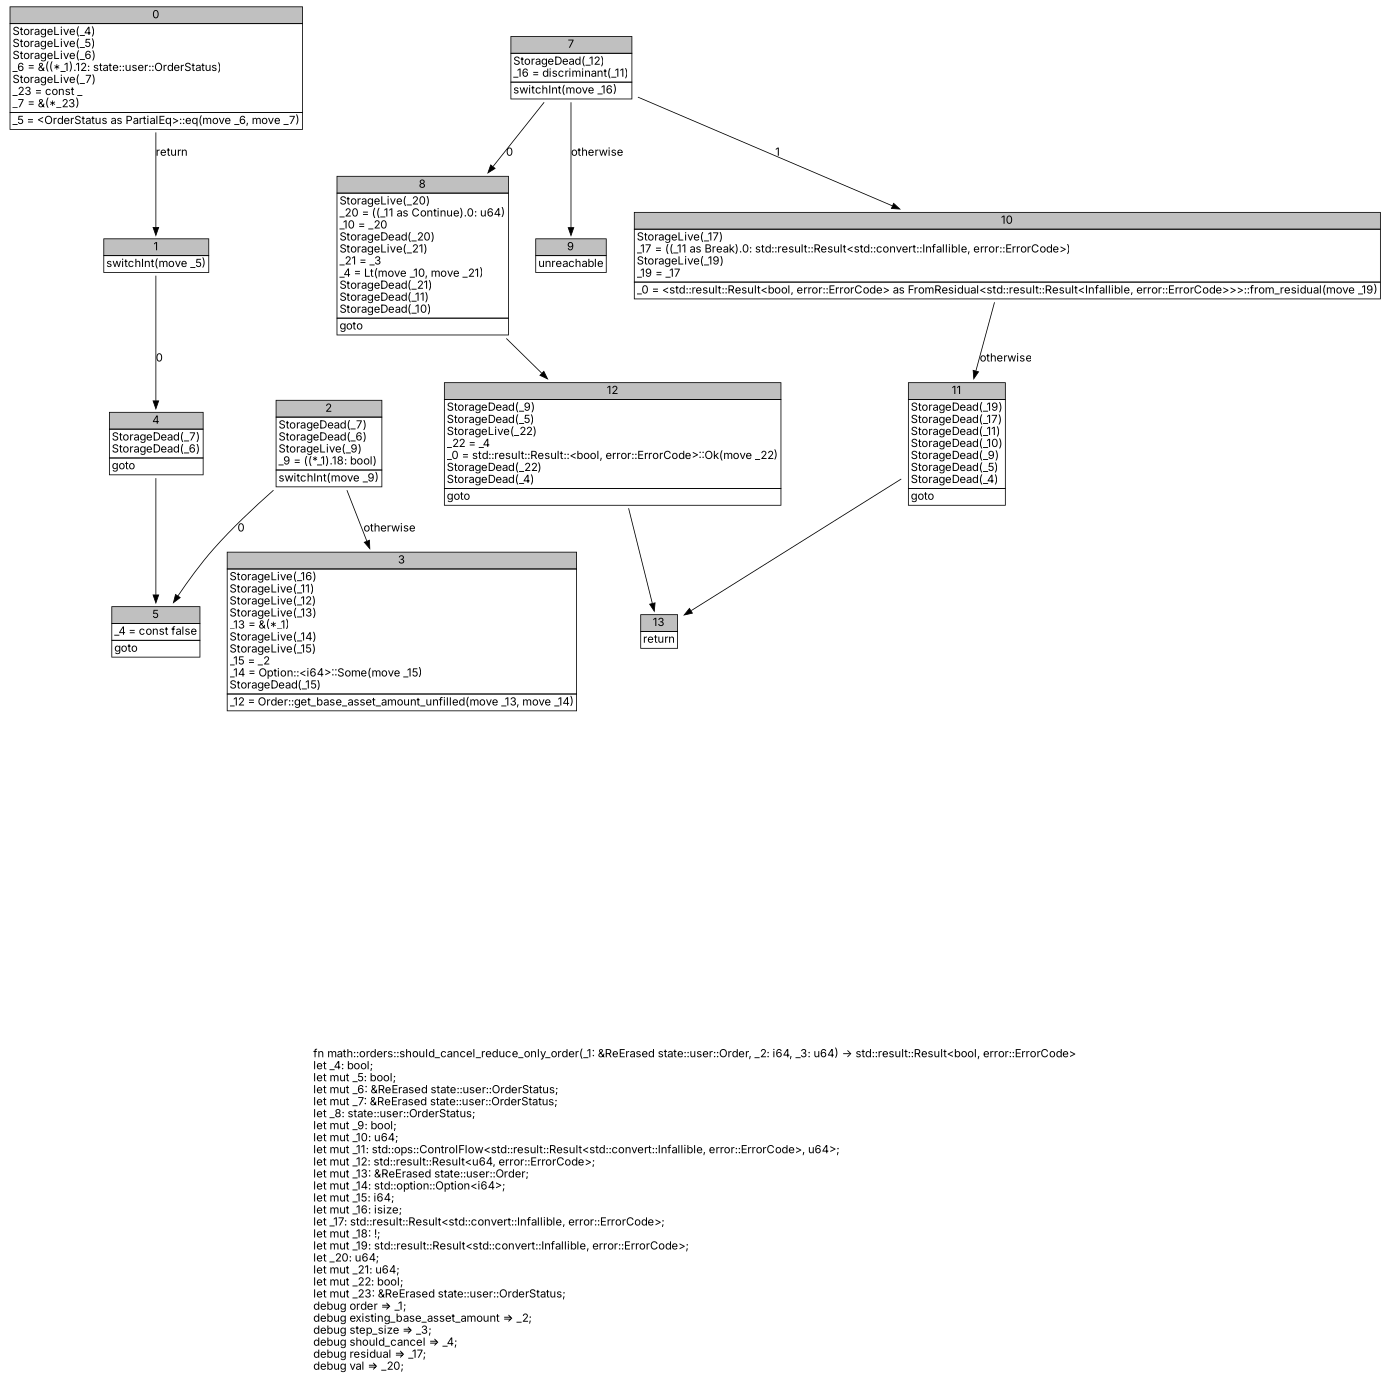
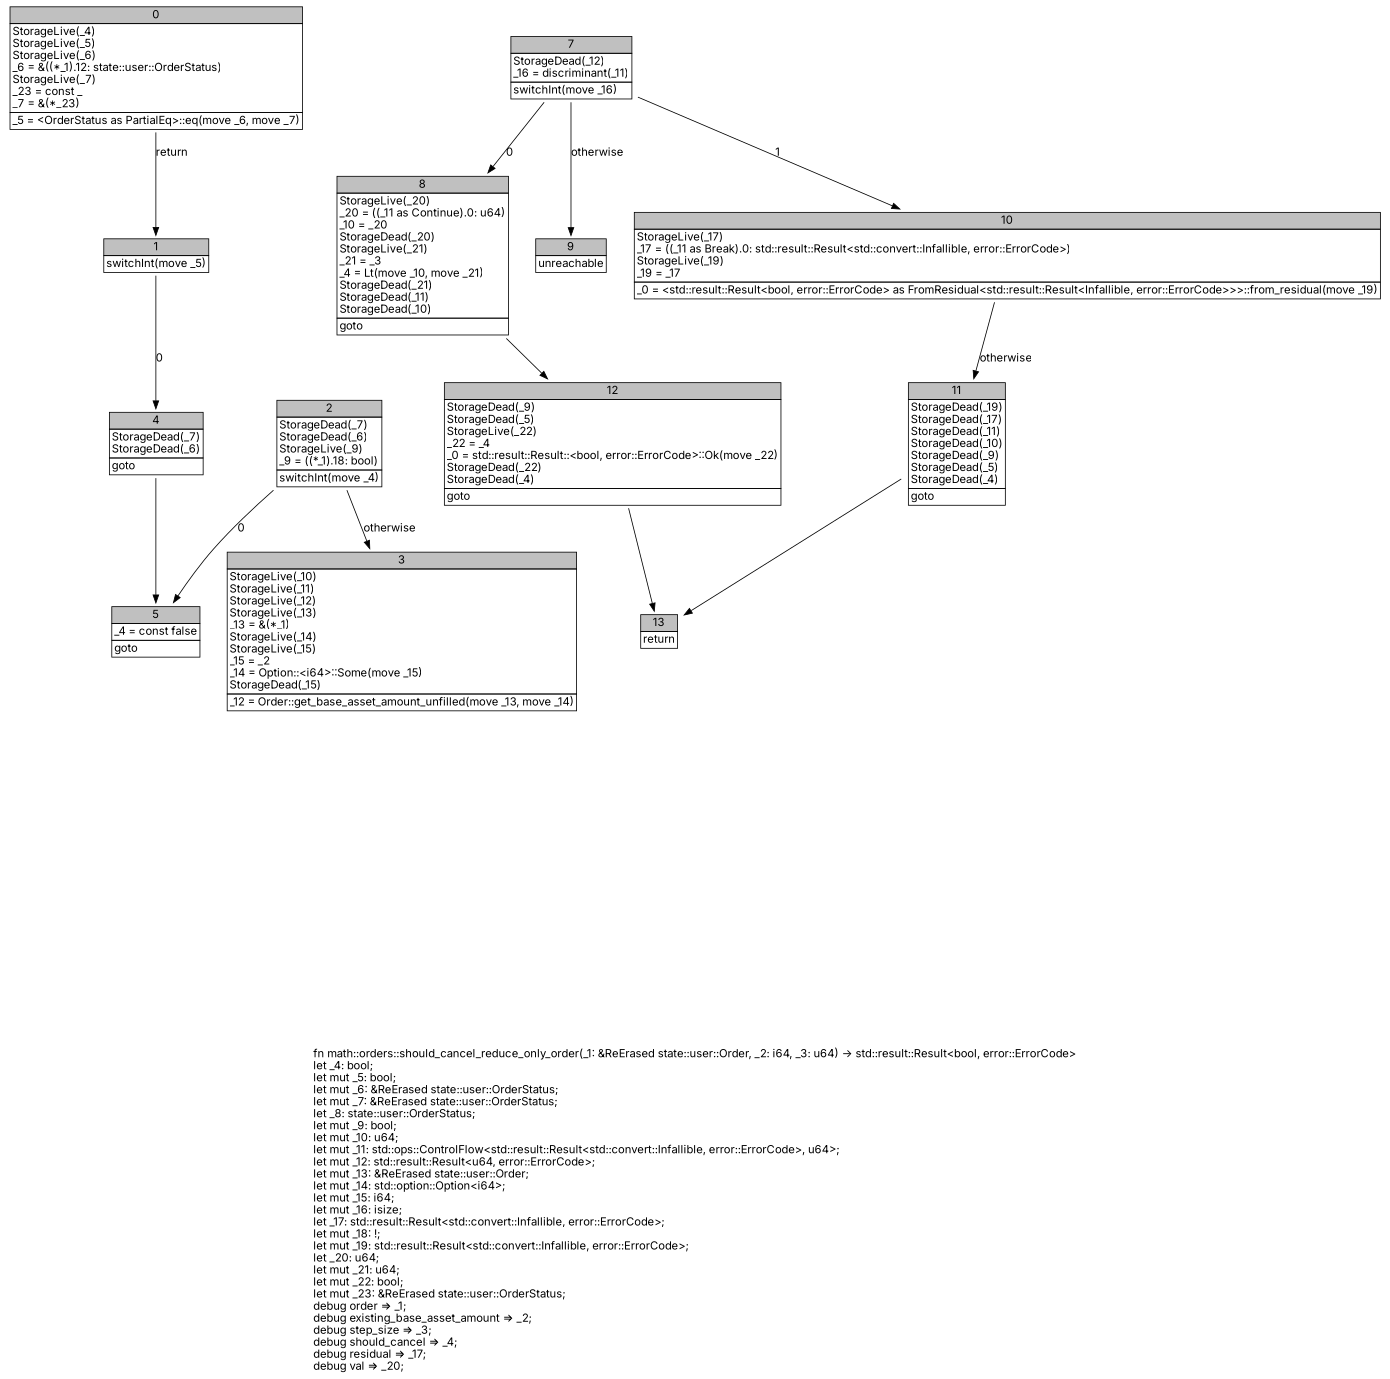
node "2": text "switchInt(move _9)" -> "switchInt(move _4)"
node "3": text "StorageLive(_16)" -> "StorageLive(_10)"
